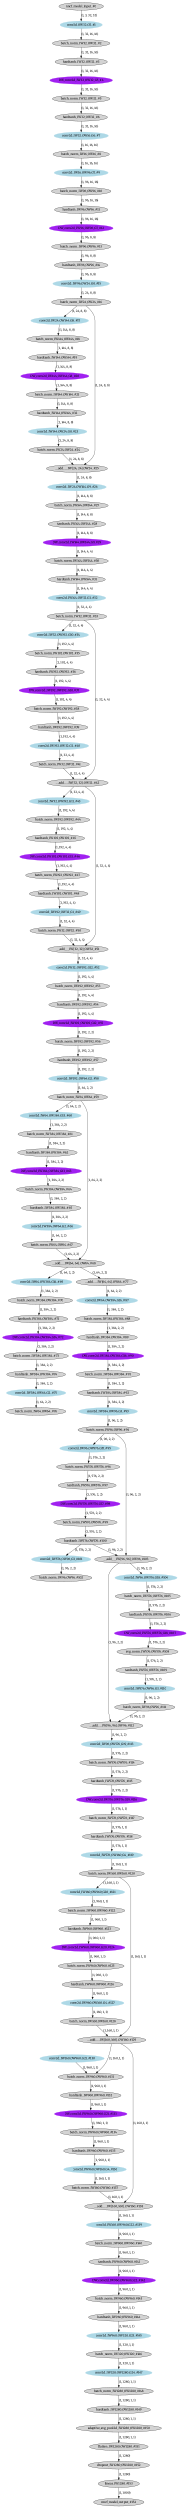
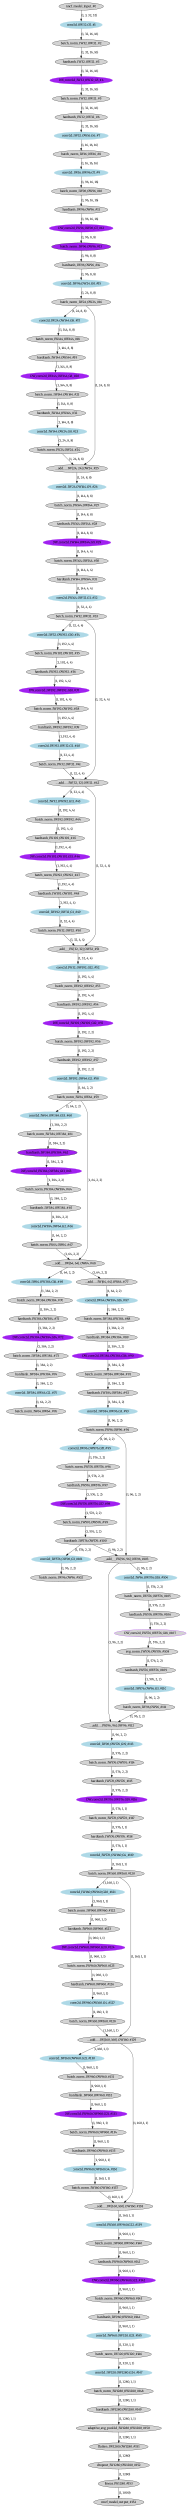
node "batch_norm_IW96_OW96_#13": fillcolor lightgrey -> purple
node "hardtanh_IW384_OW384_#62": fillcolor lightgrey -> purple
node "DW_conv2d_IW576_OW576_G18_#107": fillcolor purple -> lightgrey
edge "__add___IW[160, 160]_OW160_#129" -> "batch_norm_IW960_OW960_#131": now "__add___IW[160, 160]_OW160_#129" -> "conv2d_IW160_OW960_G21_#130"
